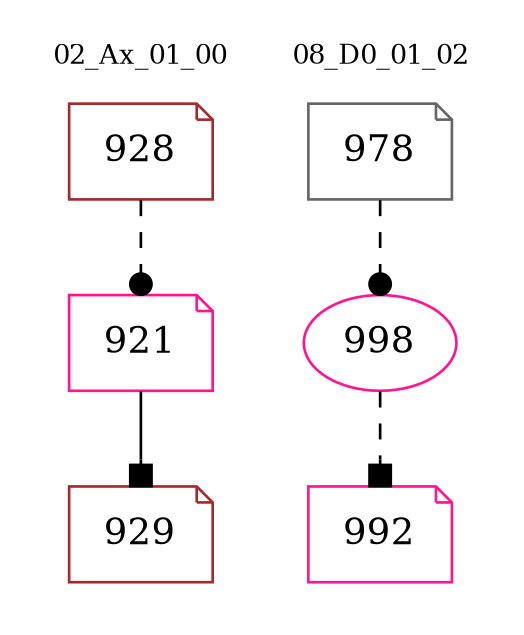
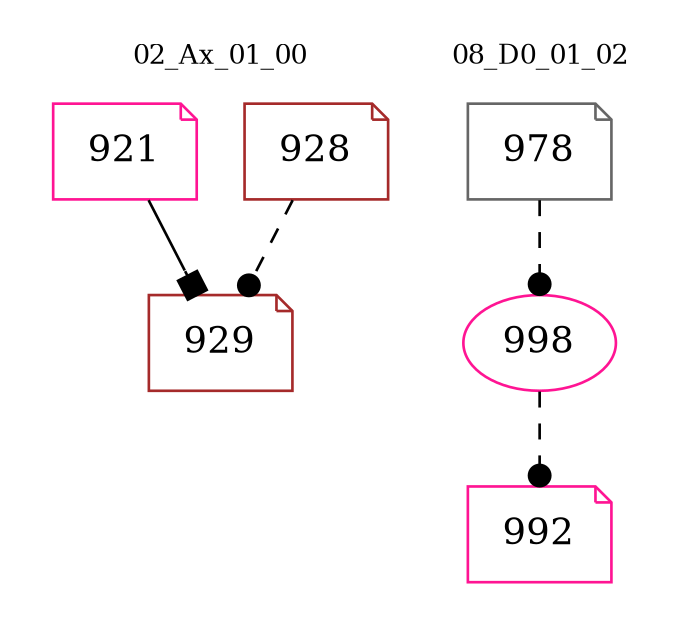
edge "928" -> "921": now "928" -> "929"
edge "998" -> "992": arrowhead box -> dot
